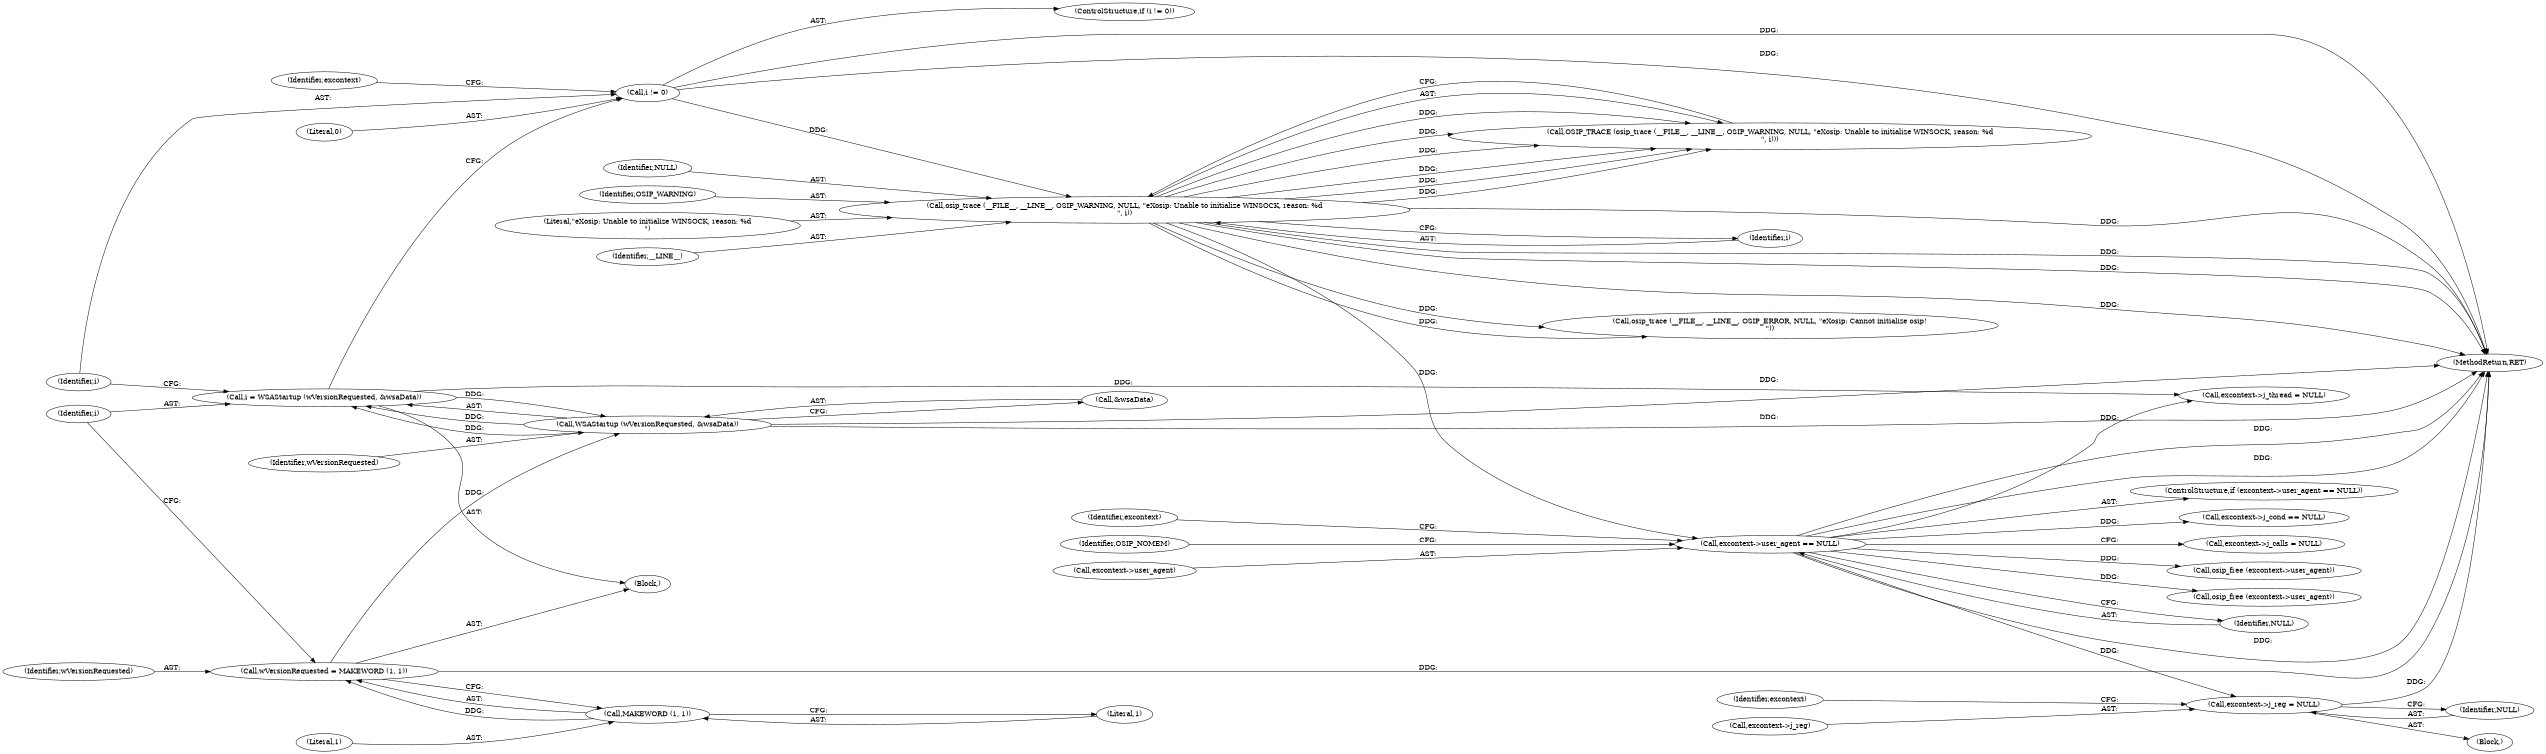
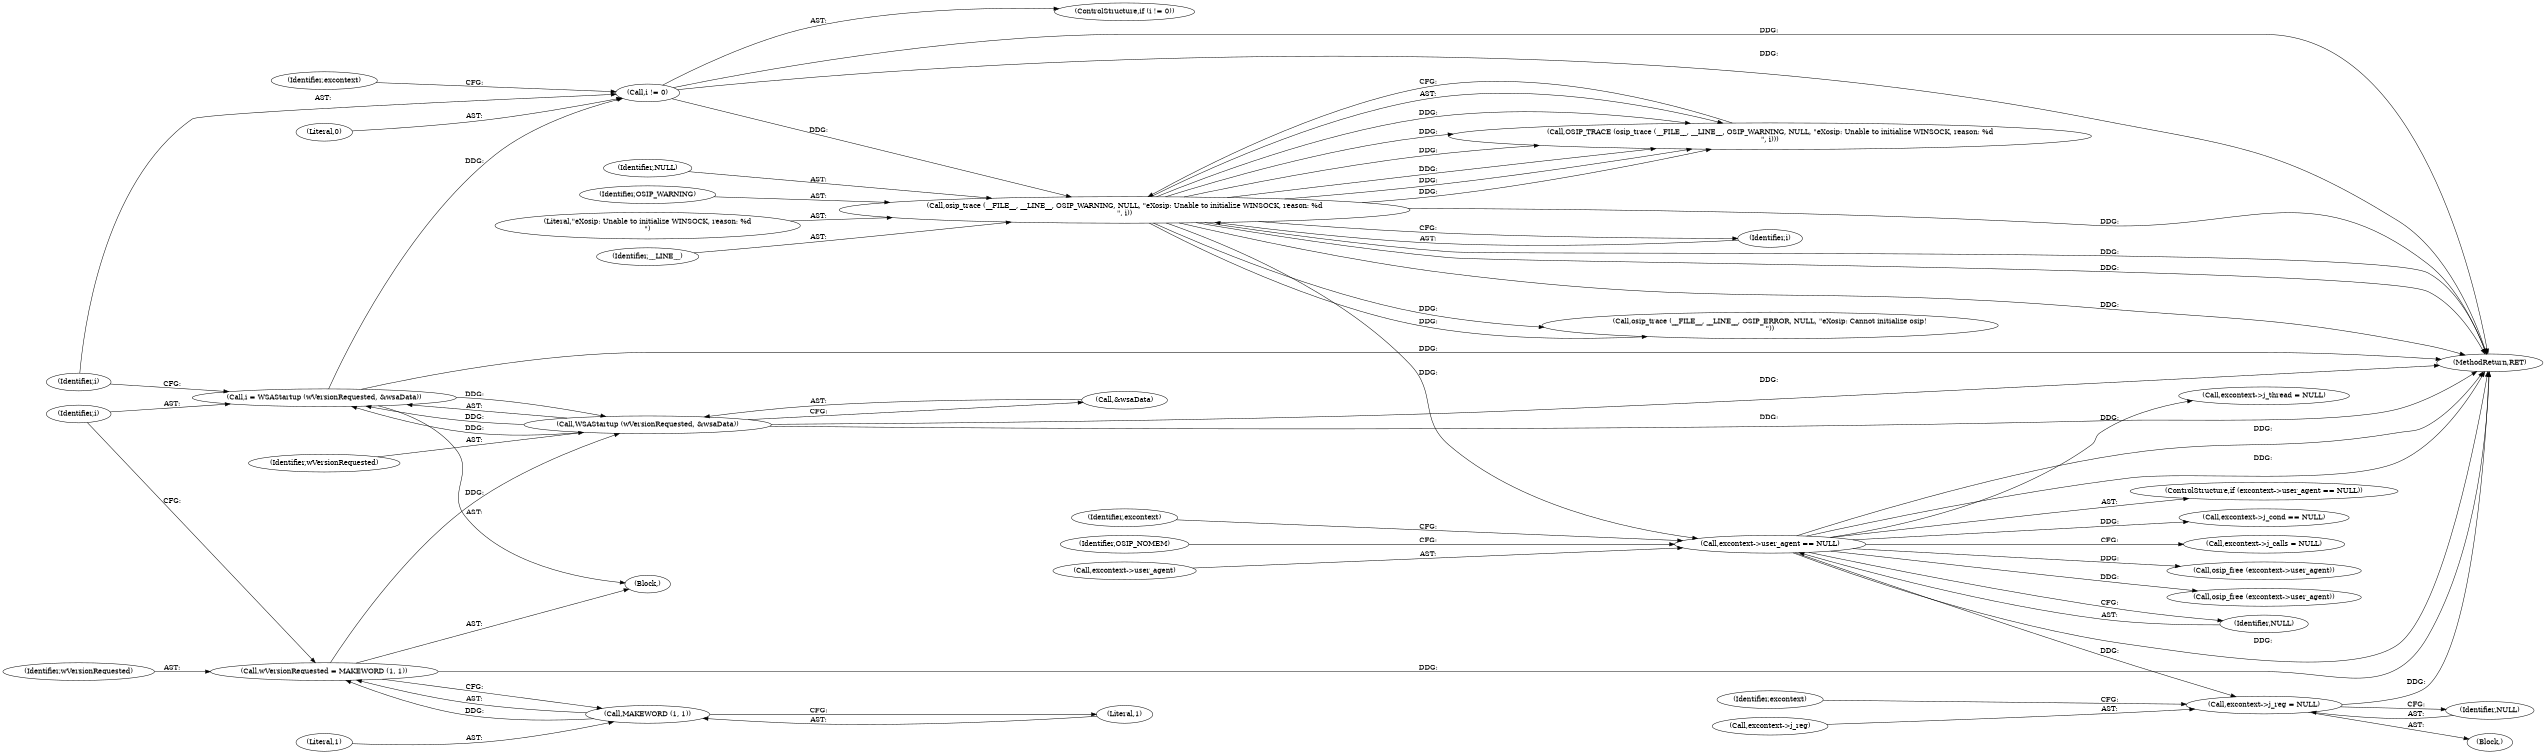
edge "(Call,i = WSAStartup (wVersionRequested, &wsaData))" -> "(Call,i != 0)": label "CFG: " -> "DDG: "
edge "(Call,i = WSAStartup (wVersionRequested, &wsaData))" -> "(Call,excontext->j_thread = NULL)": now "(Call,i = WSAStartup (wVersionRequested, &wsaData))" -> "(MethodReturn,RET)"
